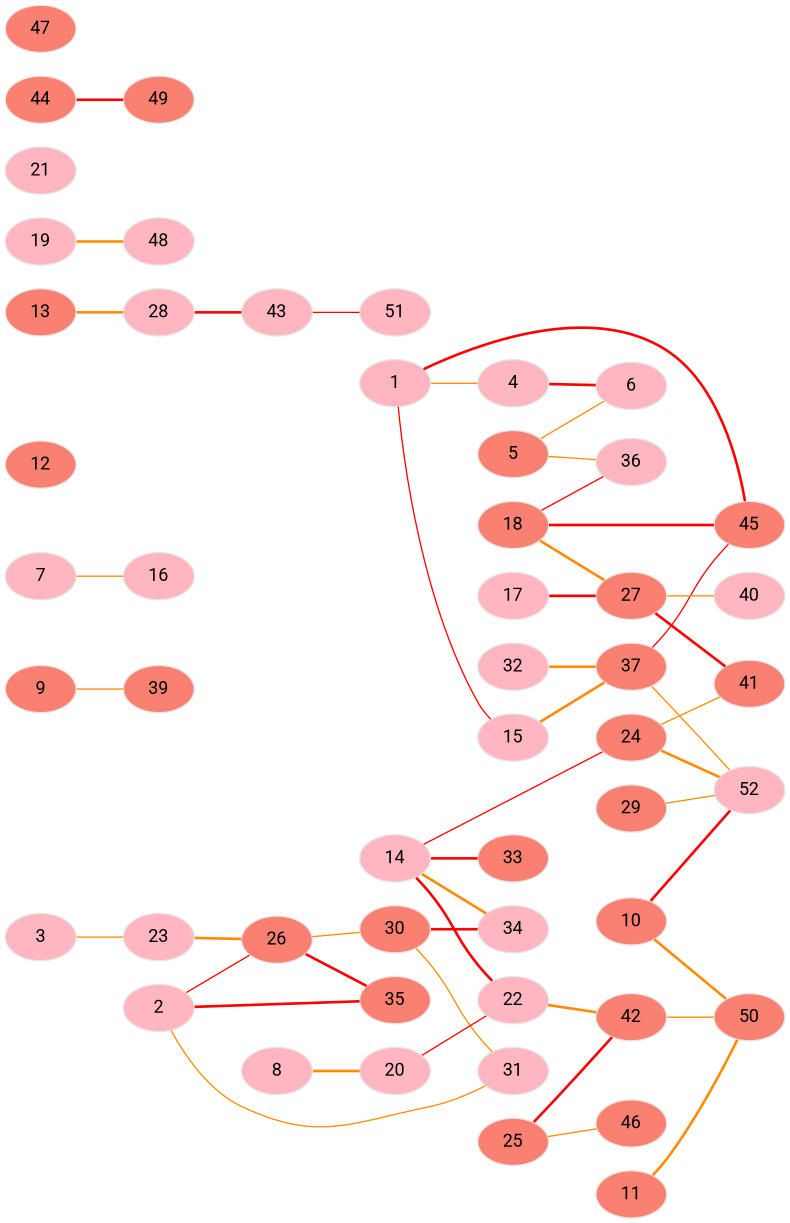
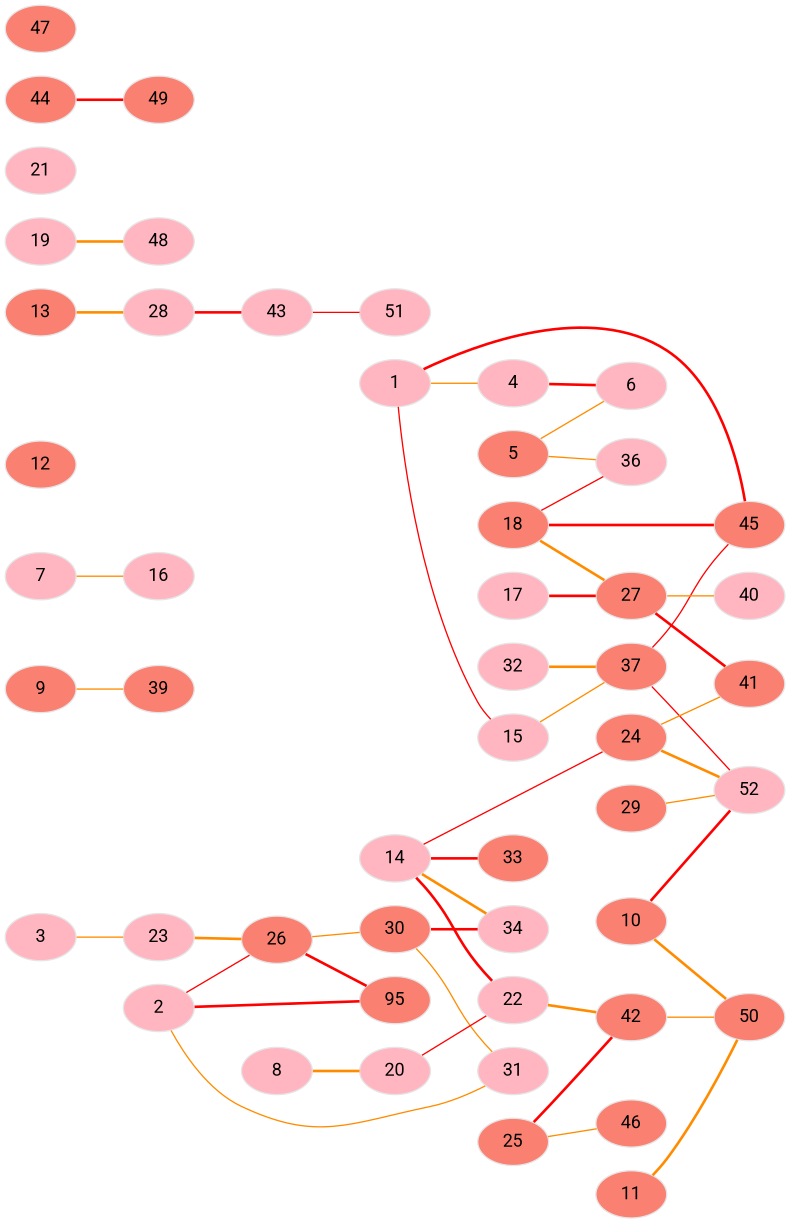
edge "37" -- "15": style bold -> solid
edge "37" -- "52": color darkorange -> red
node "35": label "35" -> "95"
